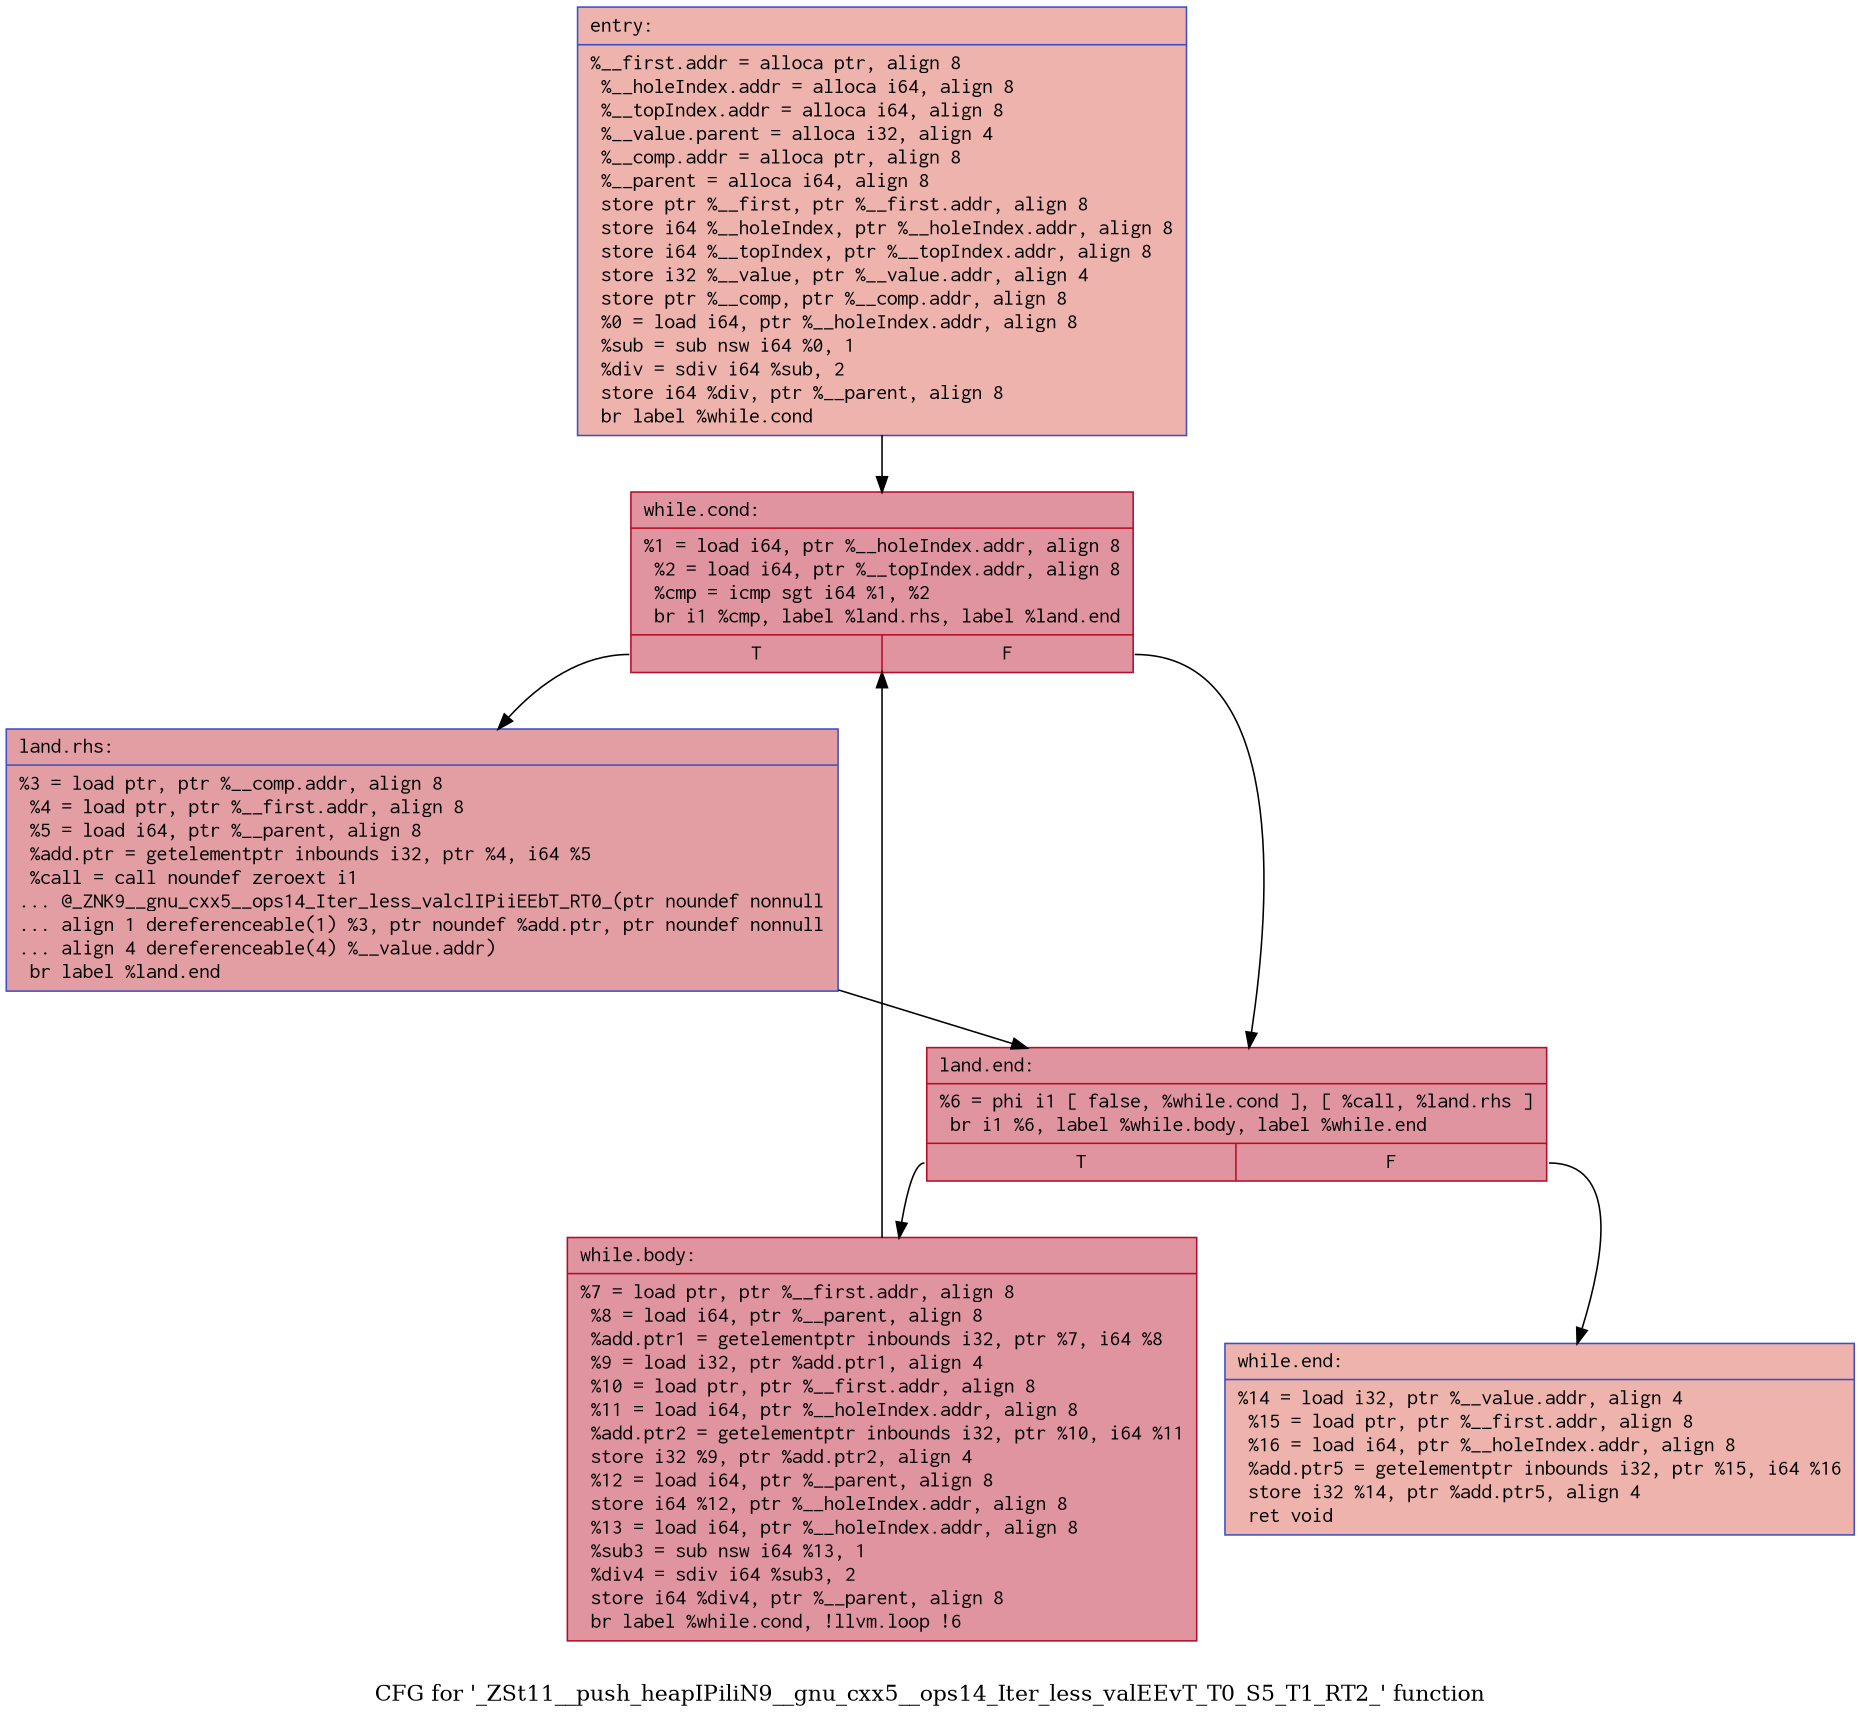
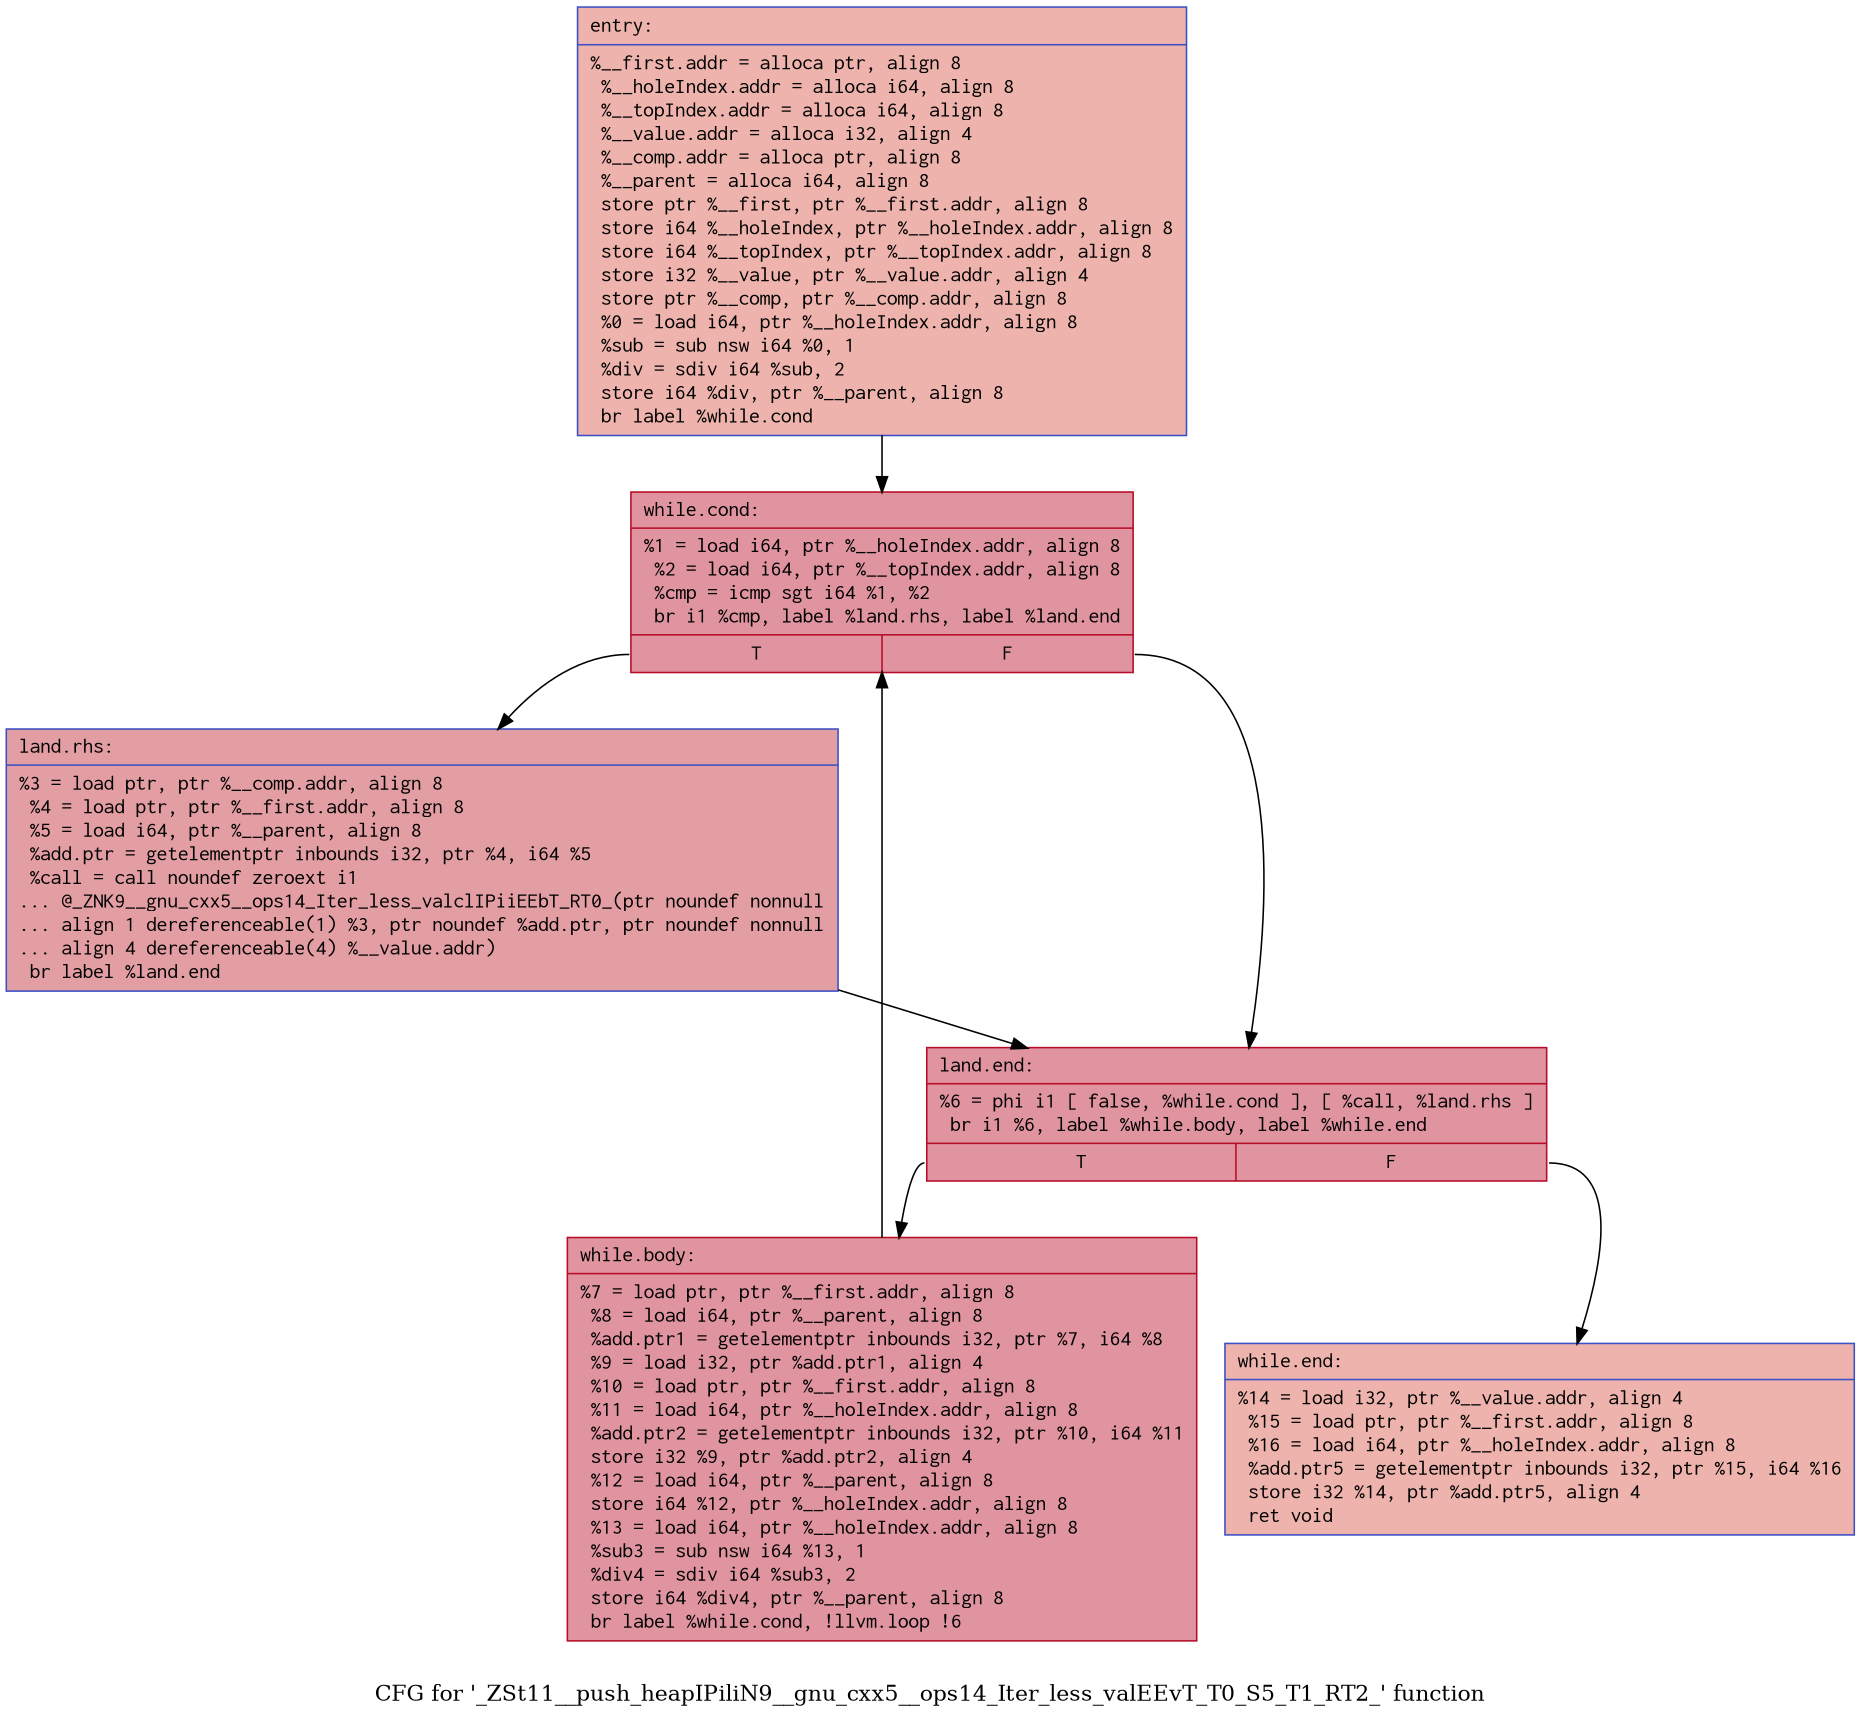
node "entry:": text "%__value.parent = alloca i32, align 4" -> "%__value.addr = alloca i32, align 4"
